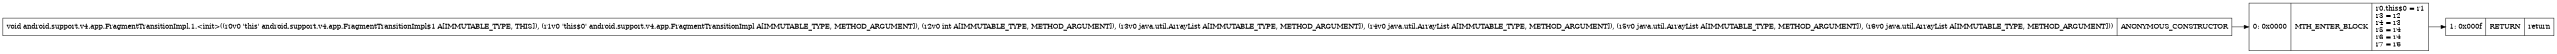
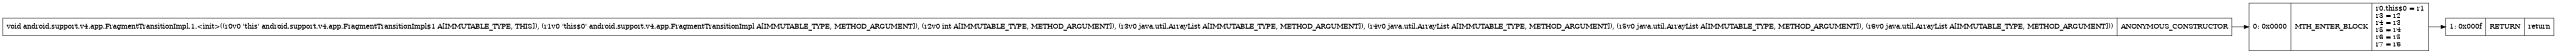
node "0: 0x0000": text "r6 = r4" -> "r6 = r5"
